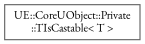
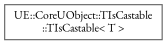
node "UE::CoreUObject::Private ::TIsCastable< T >": label "UE::CoreUObject::Private ::TIsCastable< T >" -> "UE::CoreUObject::TIsCastable ::TIsCastable< T >"
